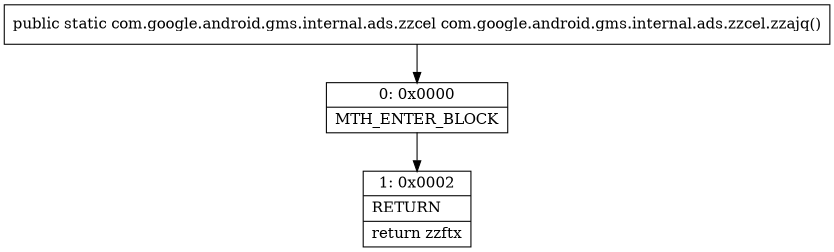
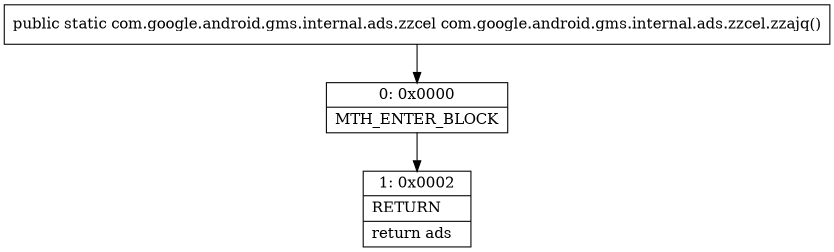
node "1: 0x0002": text "return zzftx" -> "return ads"
